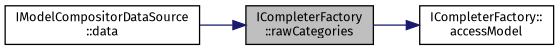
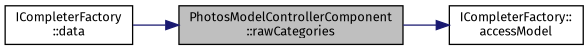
node "IModelCompositorDataSource ::data": label "IModelCompositorDataSource ::data" -> "ICompleterFactory ::data"
node "ICompleterFactory ::rawCategories": label "ICompleterFactory ::rawCategories" -> "PhotosModelControllerComponent ::rawCategories"
